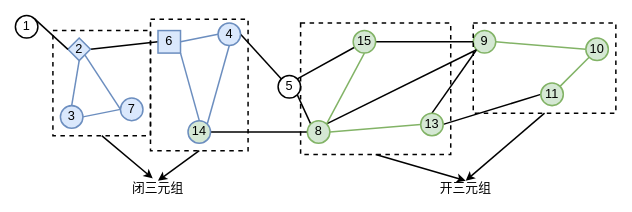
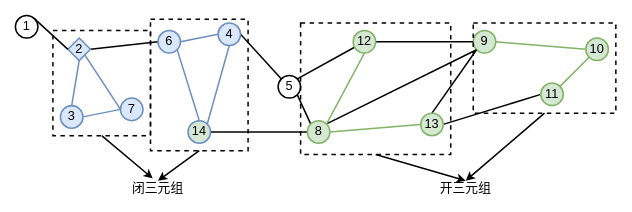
node "6": shape rectangle -> ellipse
node "15": label "15" -> "12"
